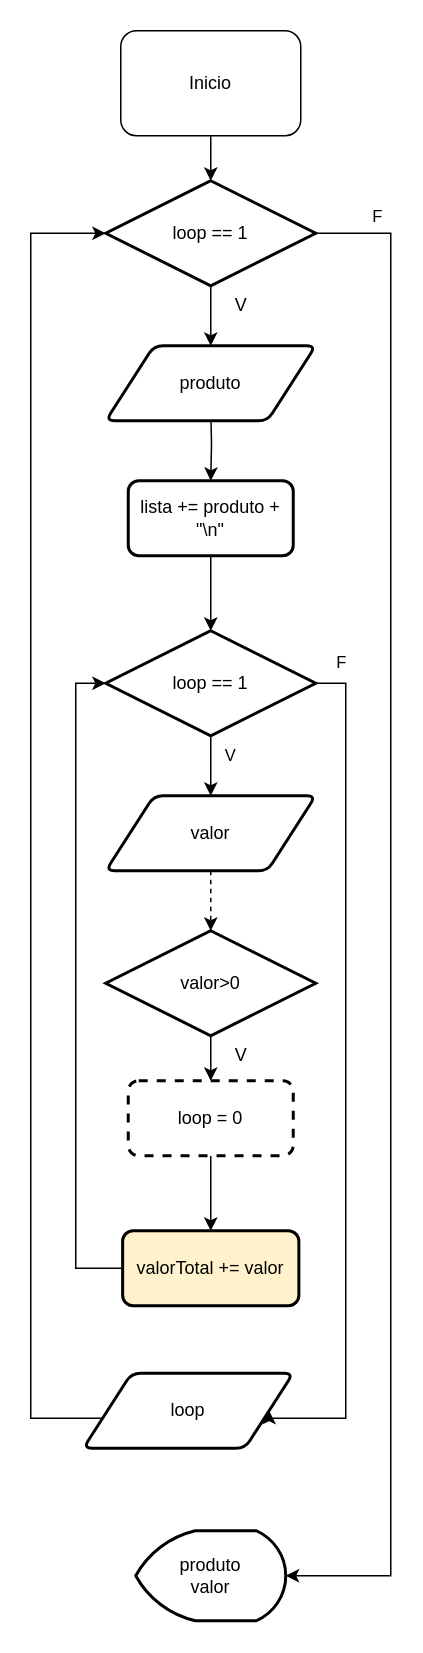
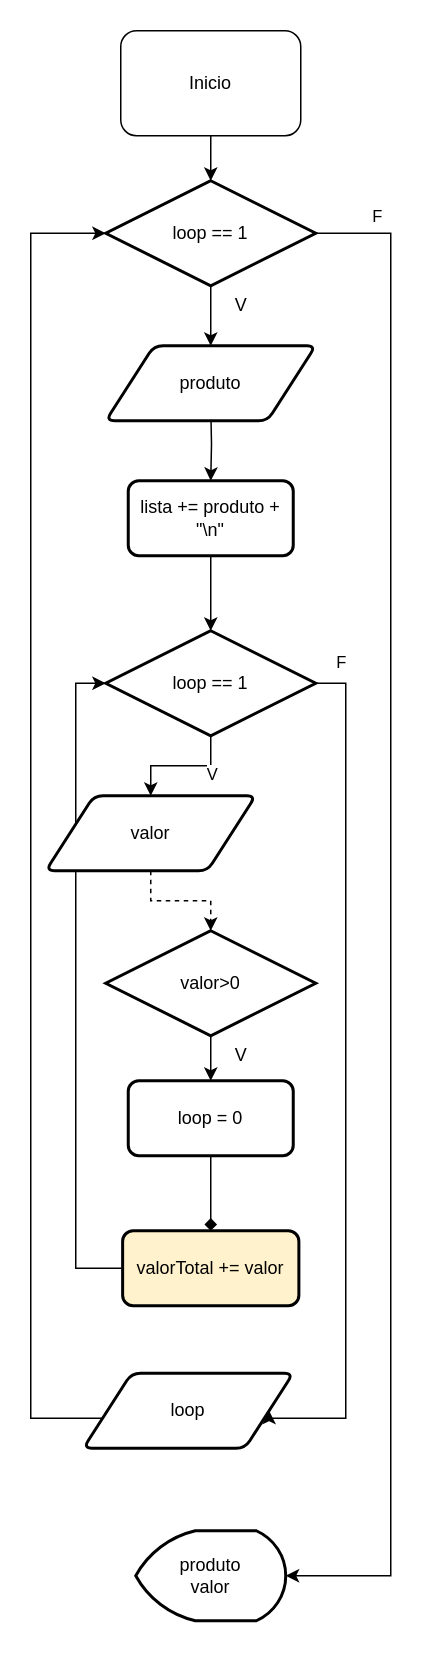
node "valor": moved (211, 833) -> (151, 833)
node "loop = 0": style dashed -> solid
edge "loop = 0" -> "valorTotal += valor": arrowhead classic -> diamond
